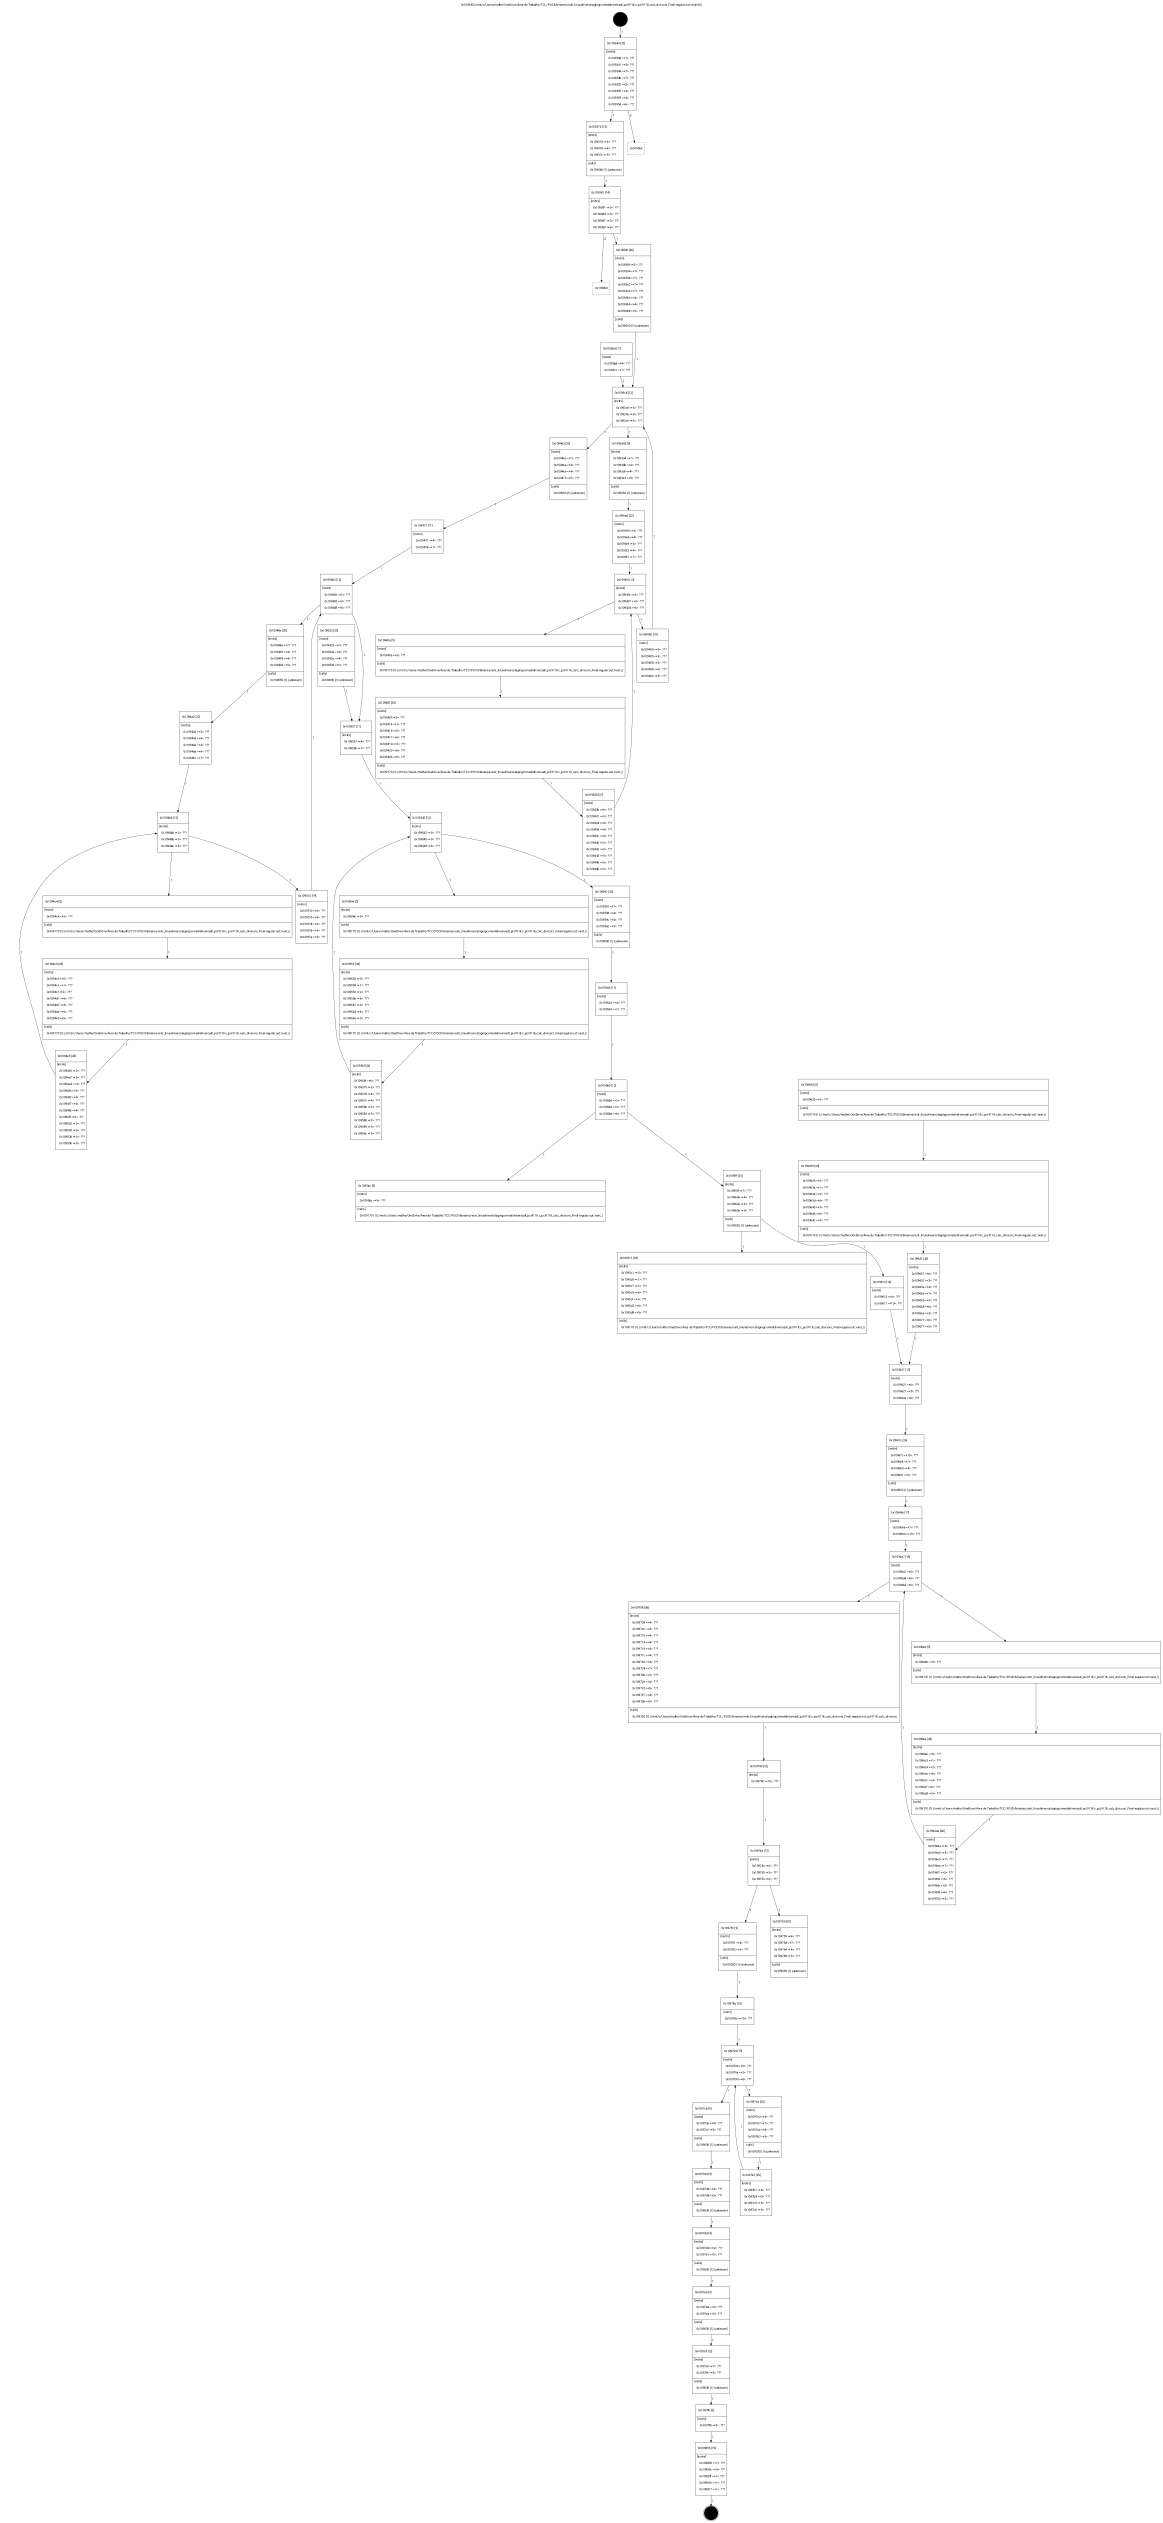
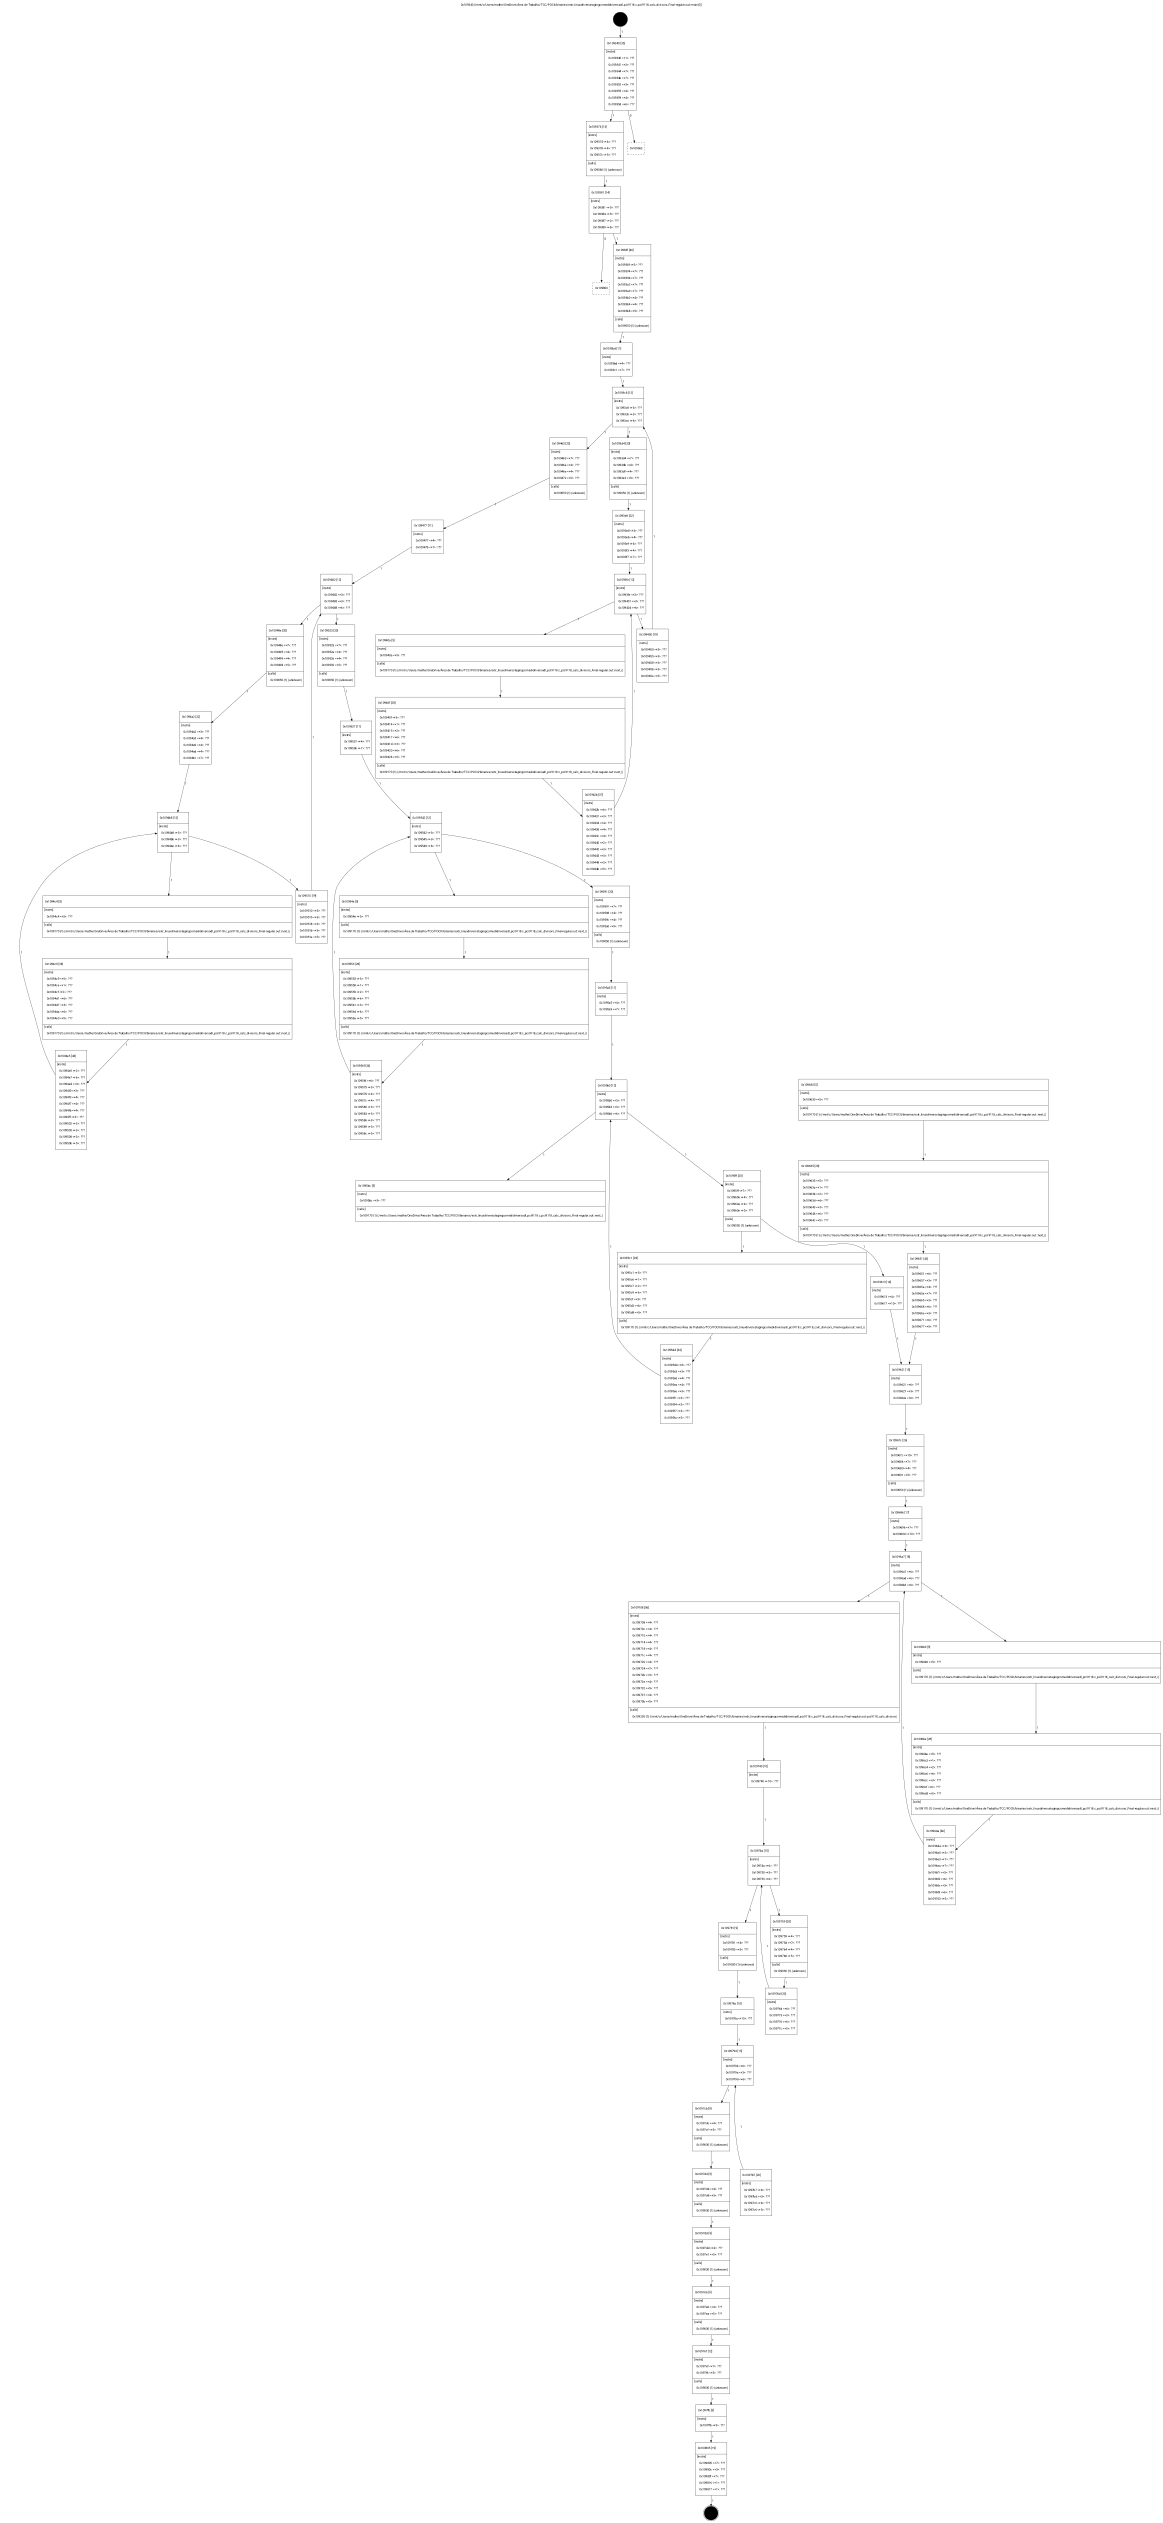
edge "0x10938f [46]" -> "0x1093c8 [12]": now "0x10938f [46]" -> "0x1093bd [11]"
edge "0x109482 [12]" -> "0x109537 [11]": now "0x109482 [12]" -> "0x109523 [20]"
node "0x1095dd [34]": added
node "0x10976d [20]": added
node "0x1097a3 [20]": removed
